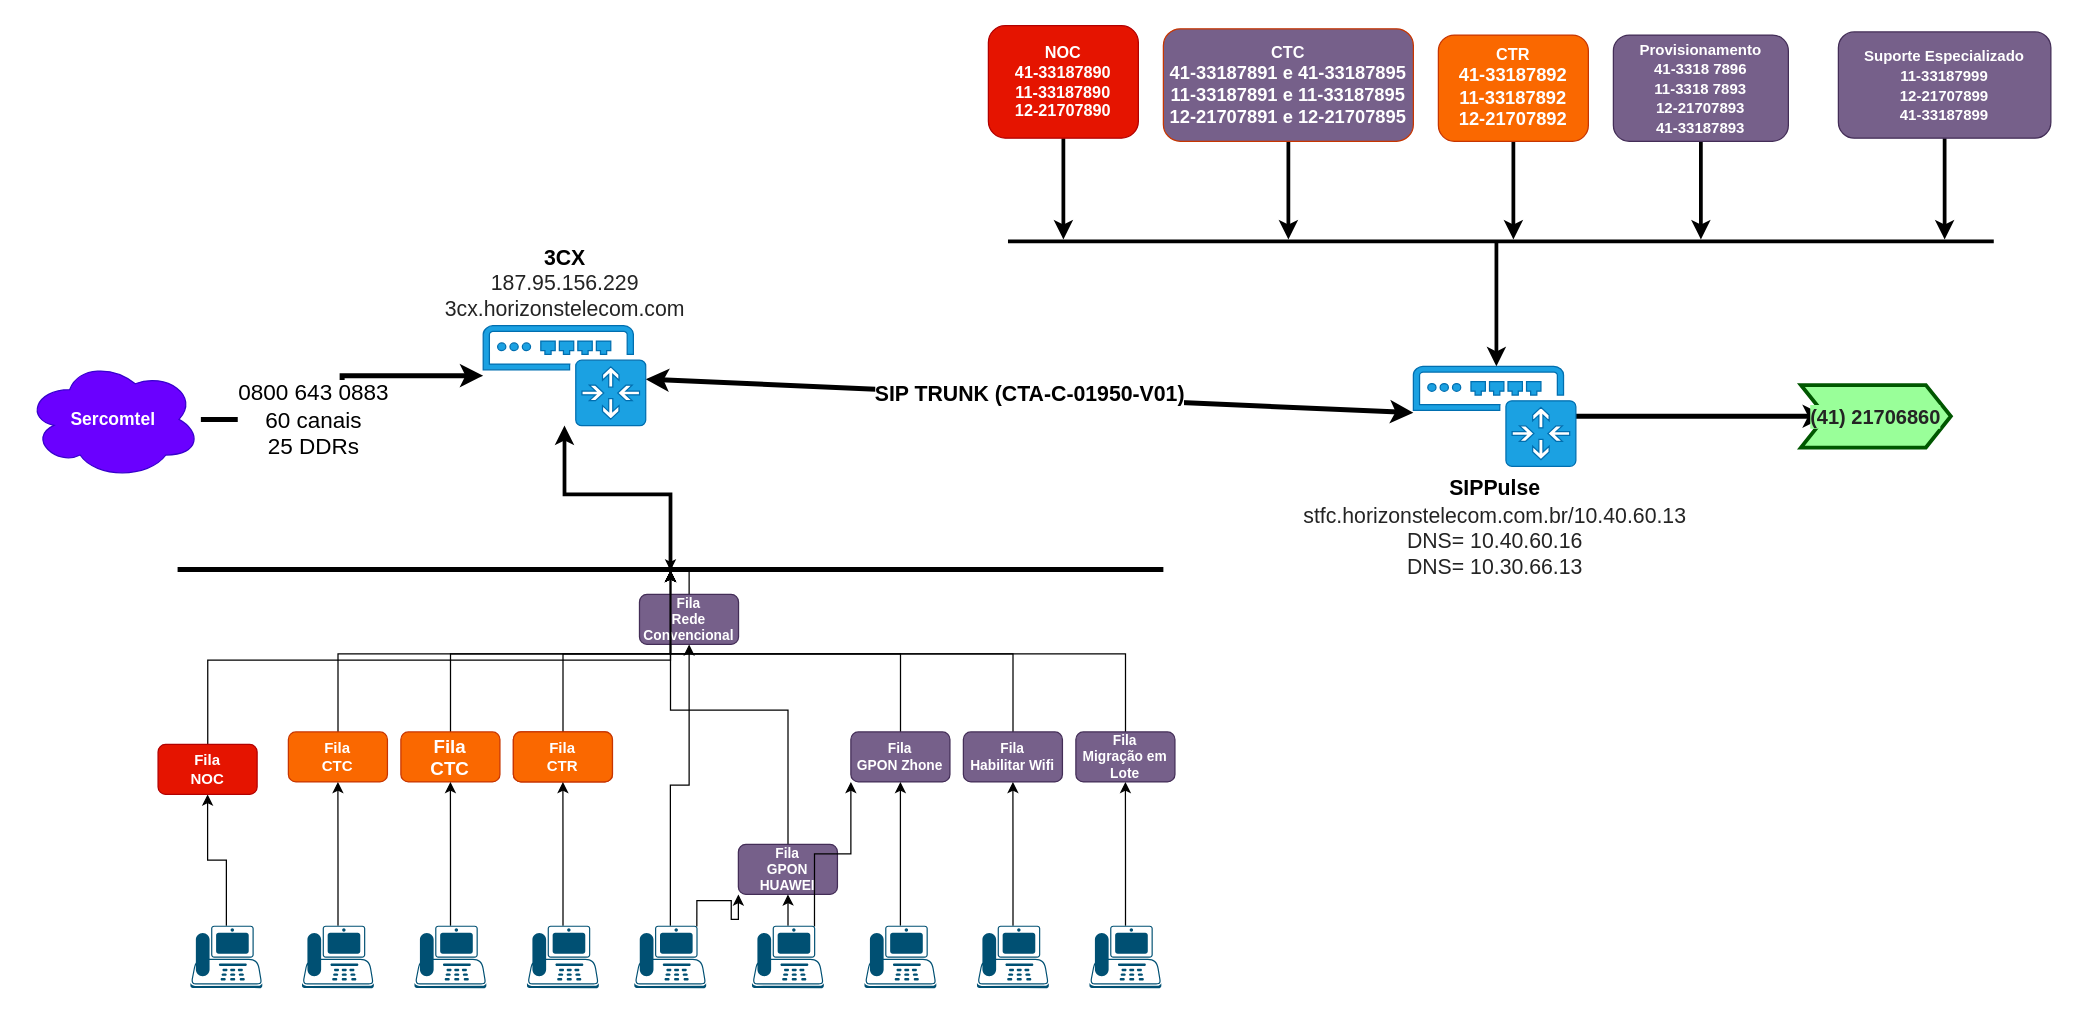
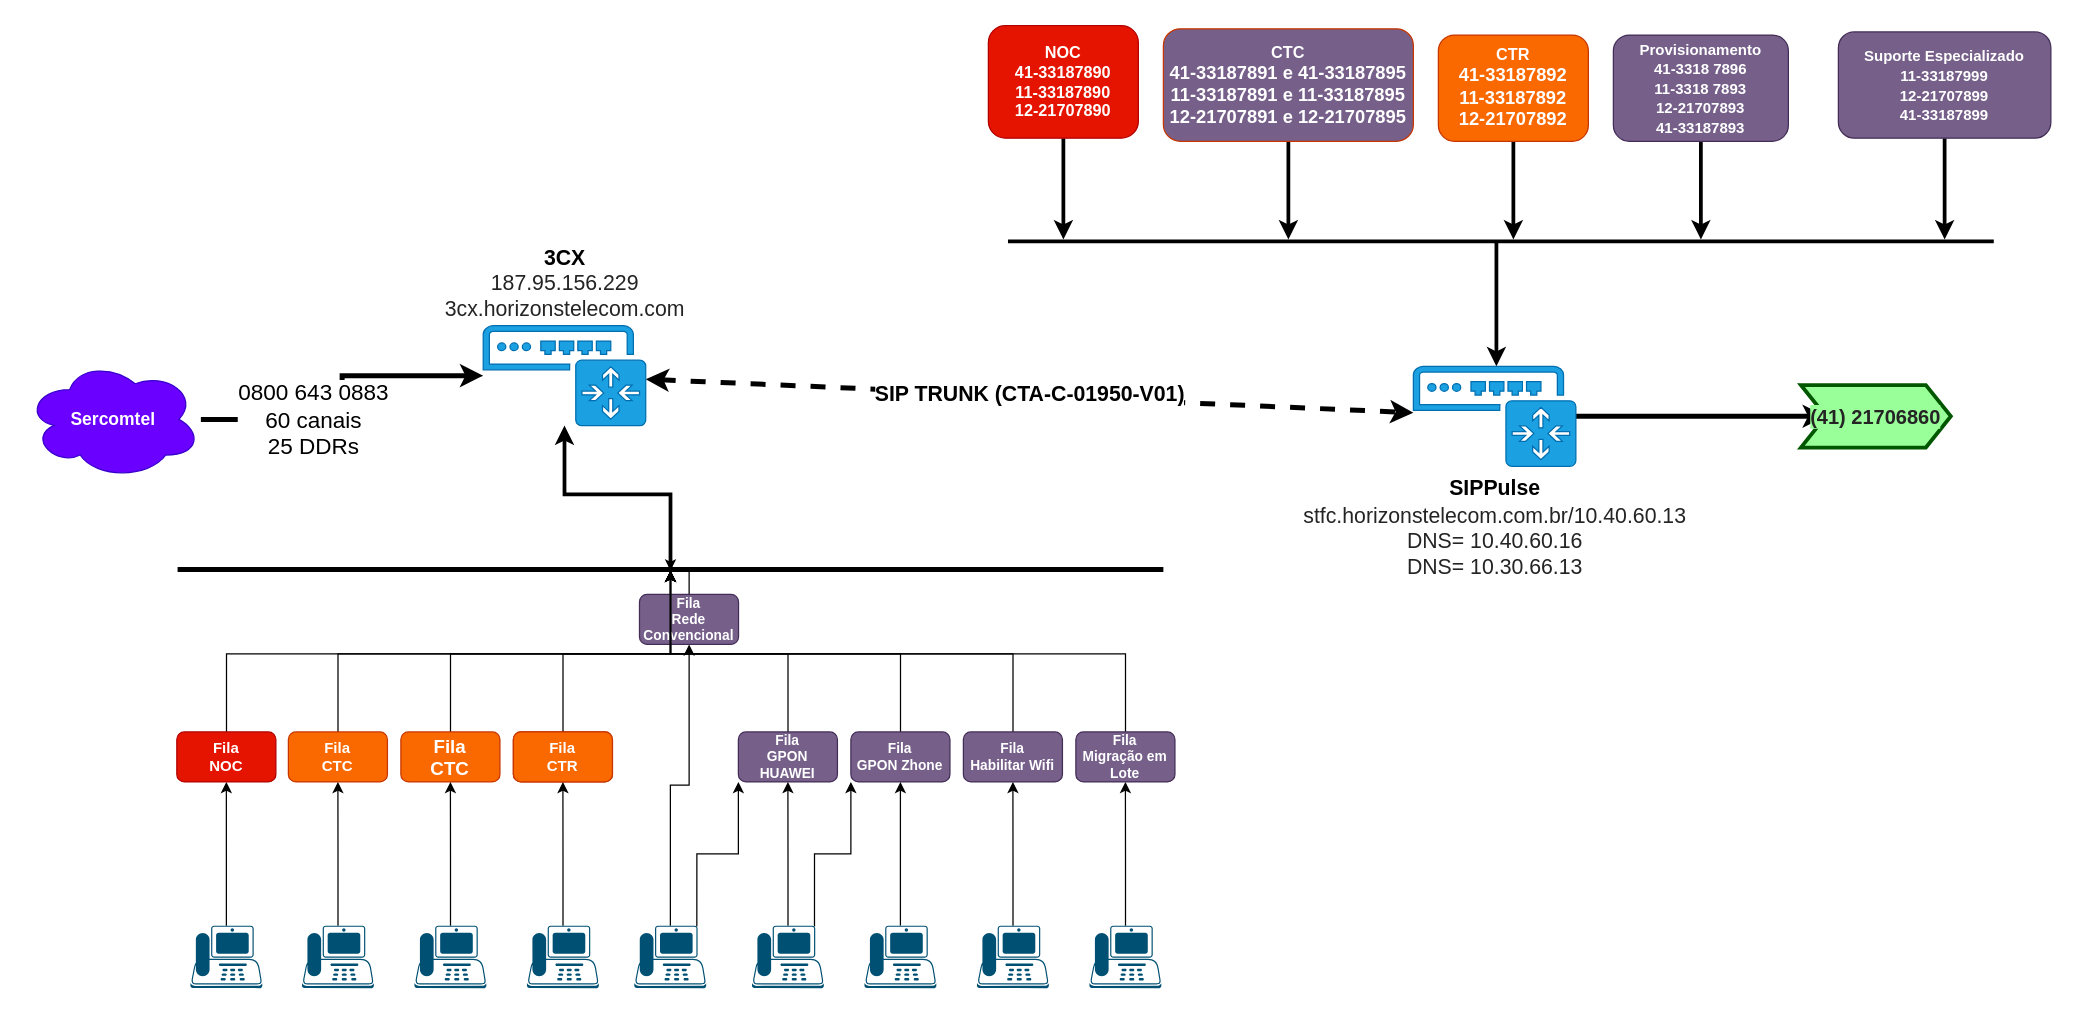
edge "3CX187.95.156.2293cx.horizonstelecom.com" -- "SIPPulse stfc.horizonstelecom.com.br/10.40.60.13 DNS= 10.40.60.16 DNS= 10.30.66.13": style solid -> dashed
node "Fila NOC": moved (207, 769) -> (226, 757)
node "Fila GPON HUAWEI": moved (788, 869) -> (788, 757)
